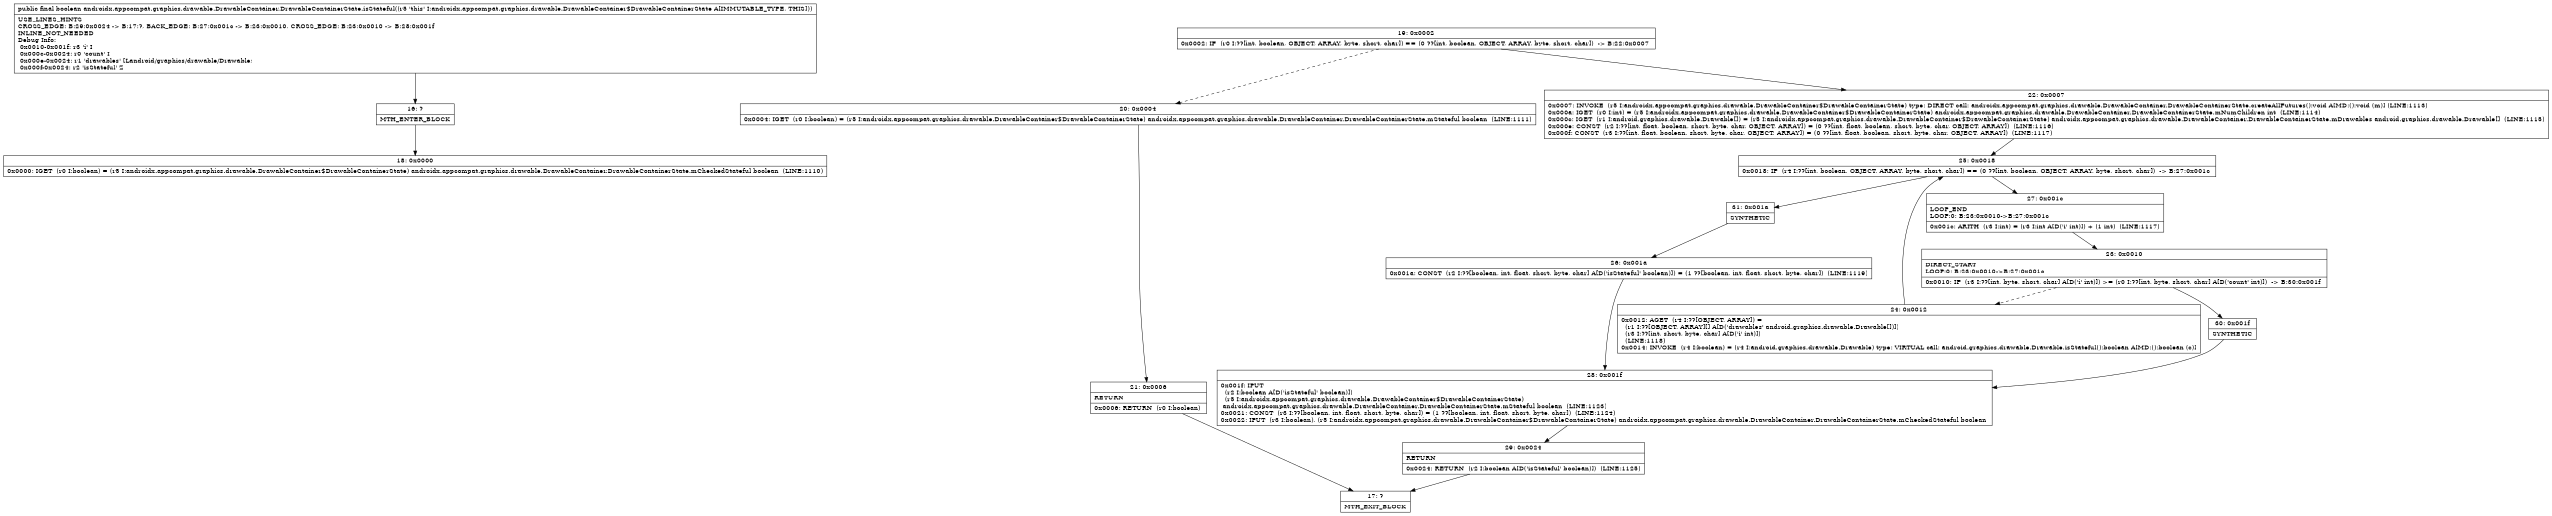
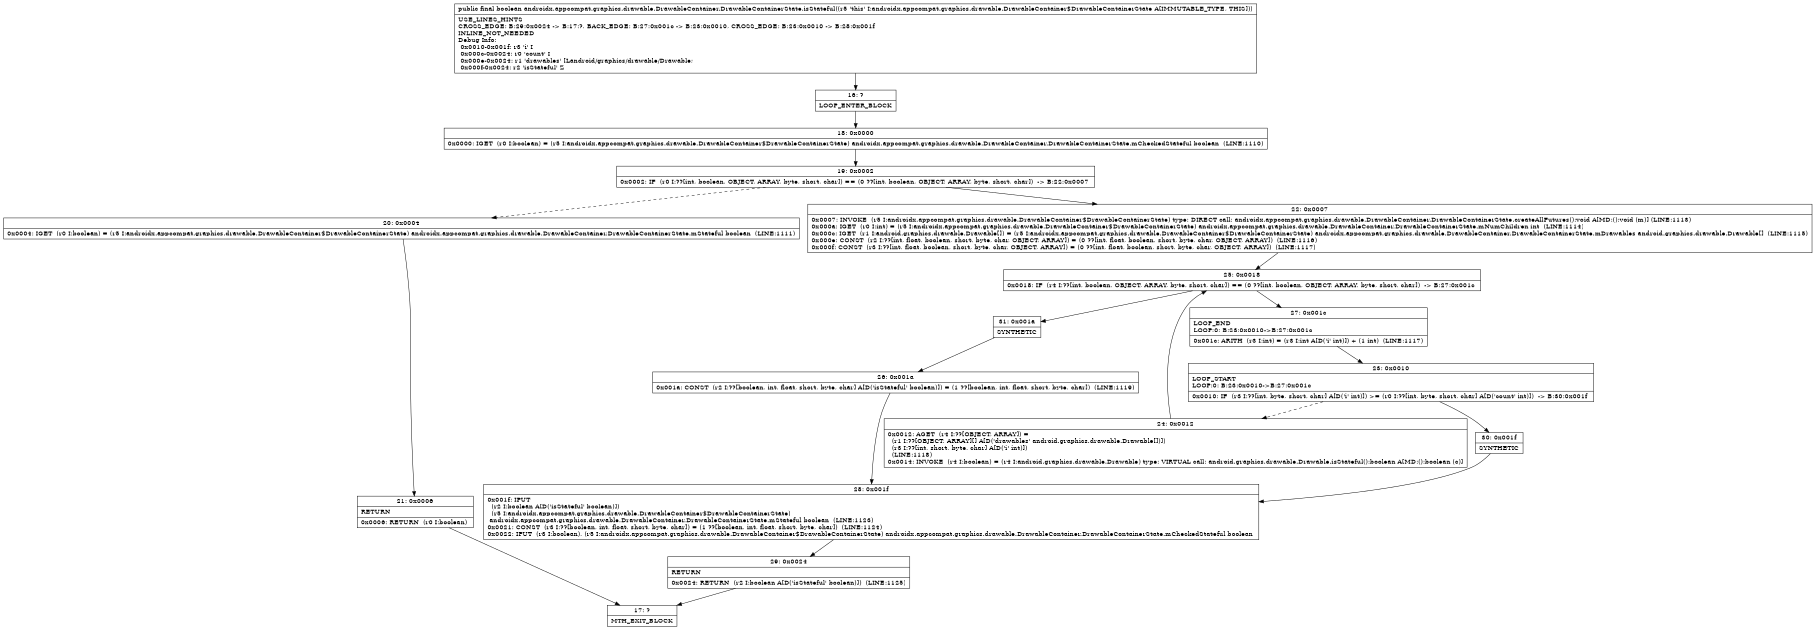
node "16: ?": text "MTH_ENTER_BLOCK" -> "LOOP_ENTER_BLOCK"
edge "18: 0x0000" -> "19: 0x0002": added
node "23: 0x0010": text "DIRECT_START" -> "LOOP_START"
